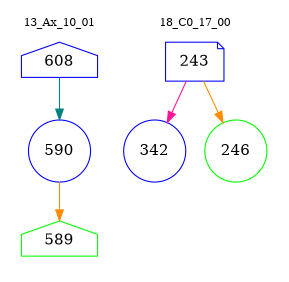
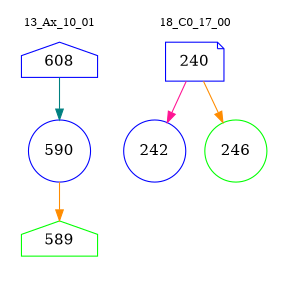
node "243": label "243" -> "240"
node "342": label "342" -> "242"
